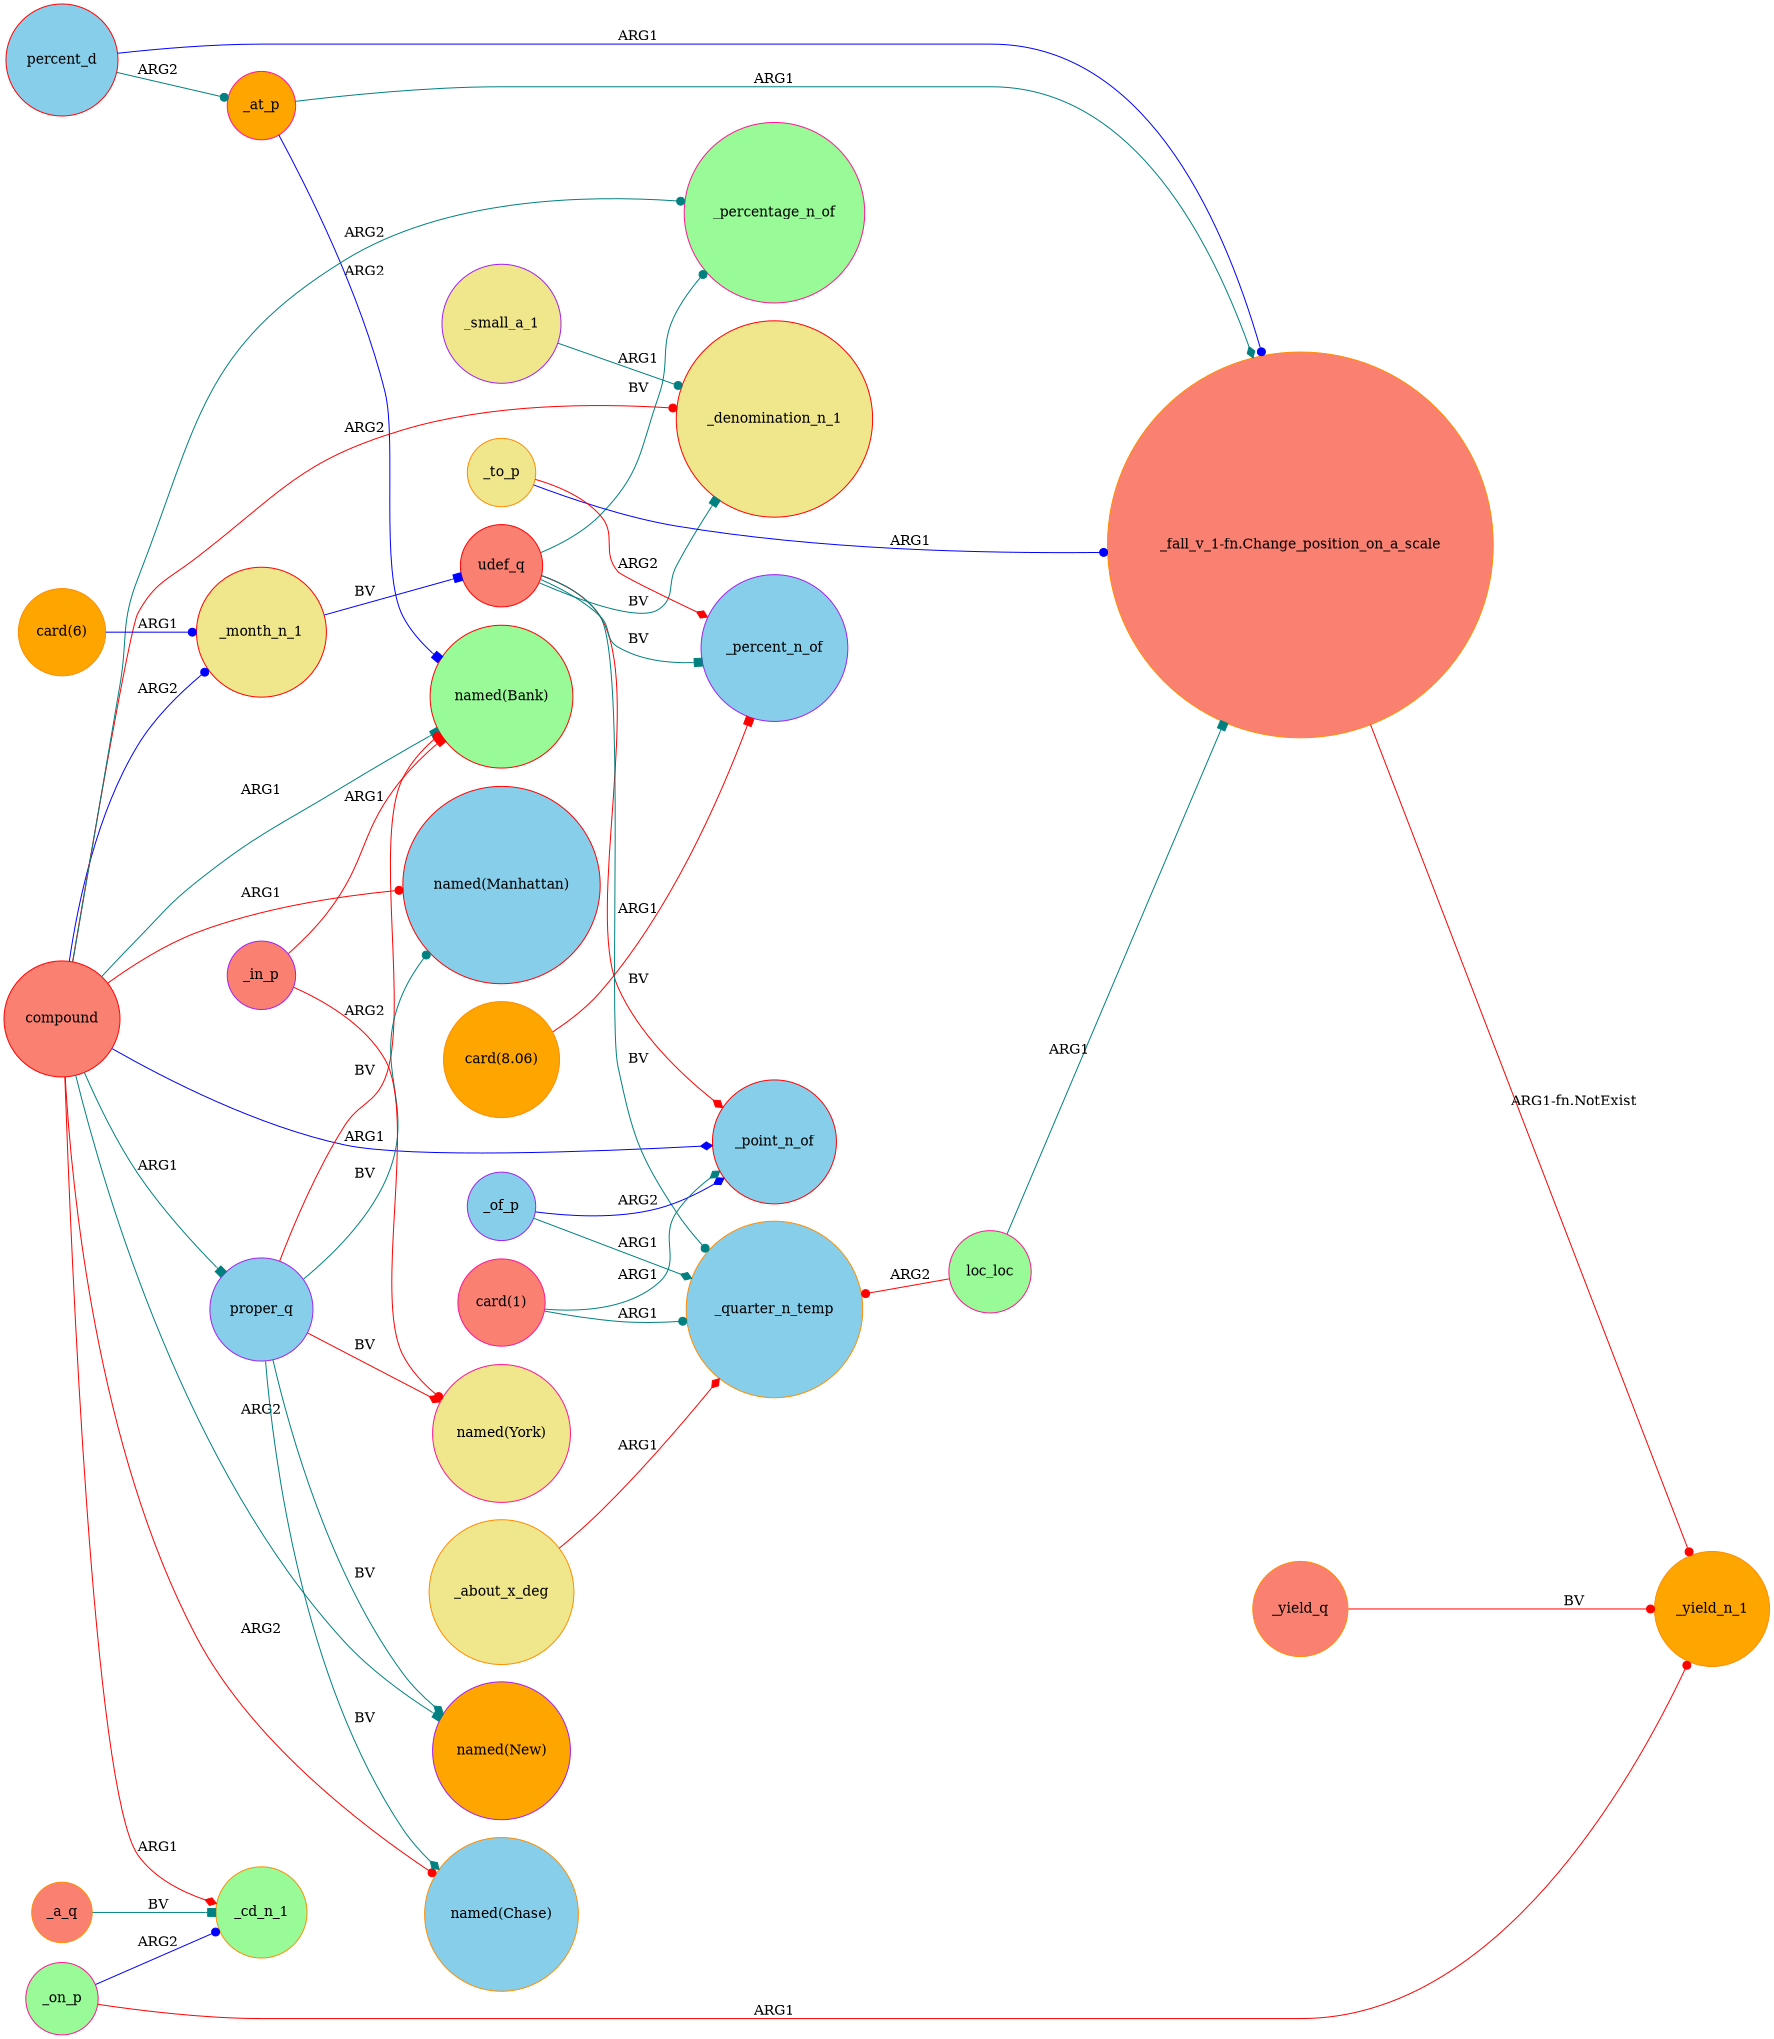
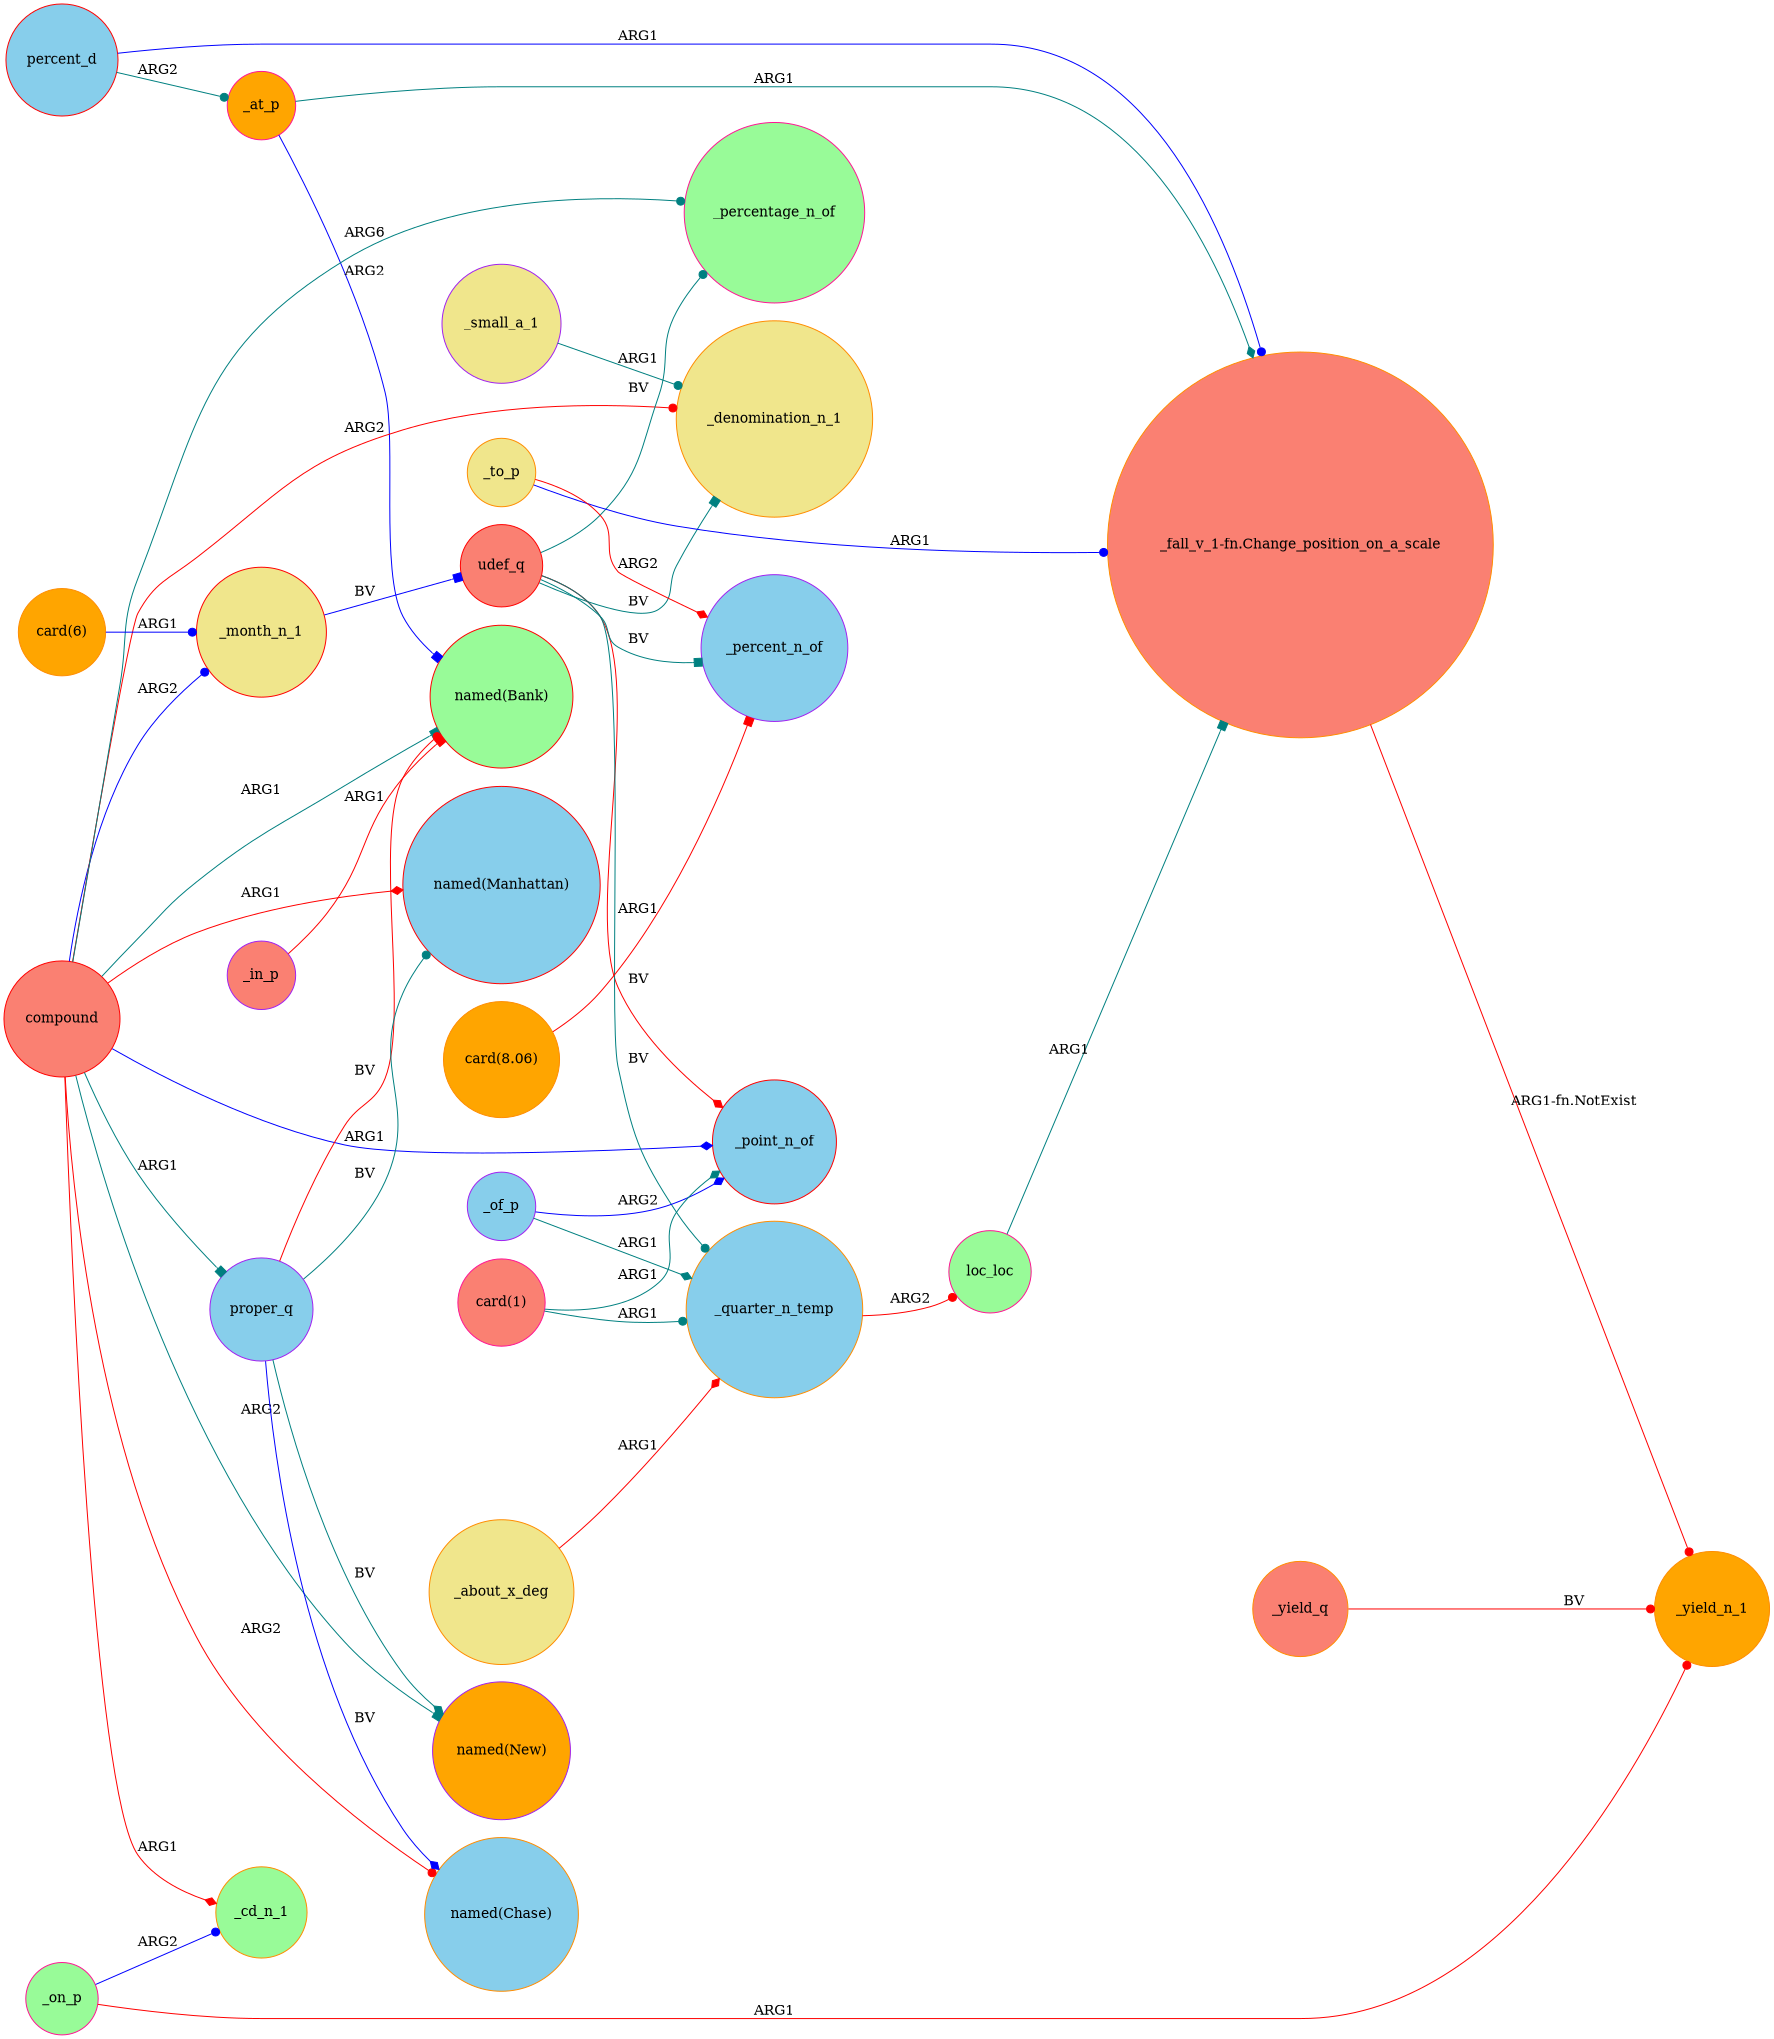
edge "compound" -> "_percentage_n_of": label "ARG2" -> "ARG6"
node "_denomination_n_1": color red -> darkorange
edge "compound" -> "named(Manhattan)": arrowhead dot -> diamond
edge "loc_loc" -> "_quarter_n_temp": reversed
node "named(York)": removed
edge "proper_q" -> "named(Chase)": color teal -> blue
node "_a_q": removed
